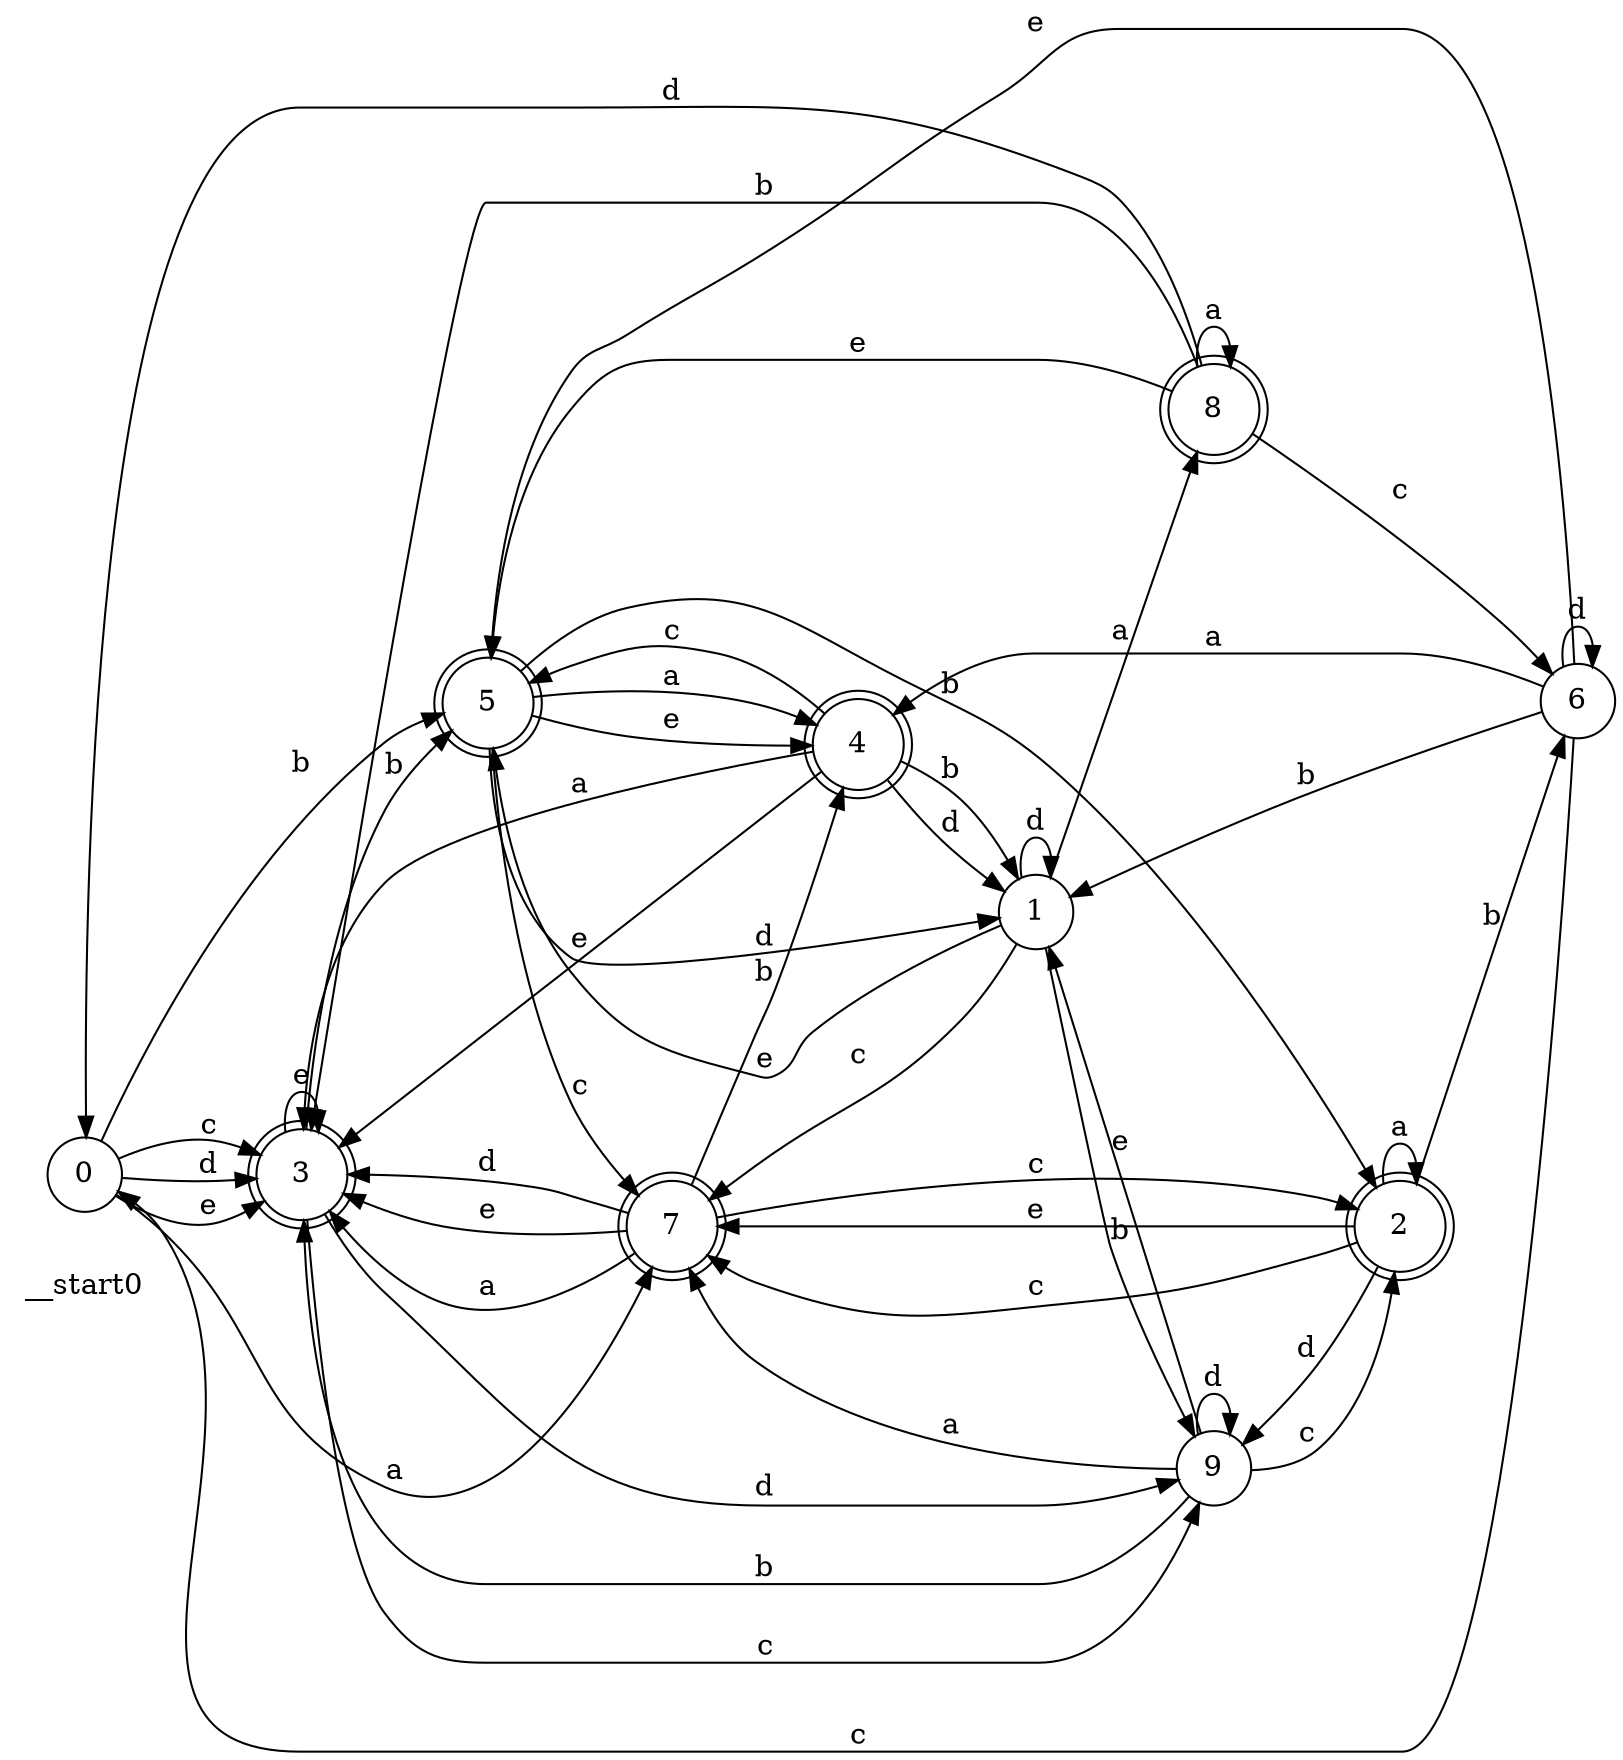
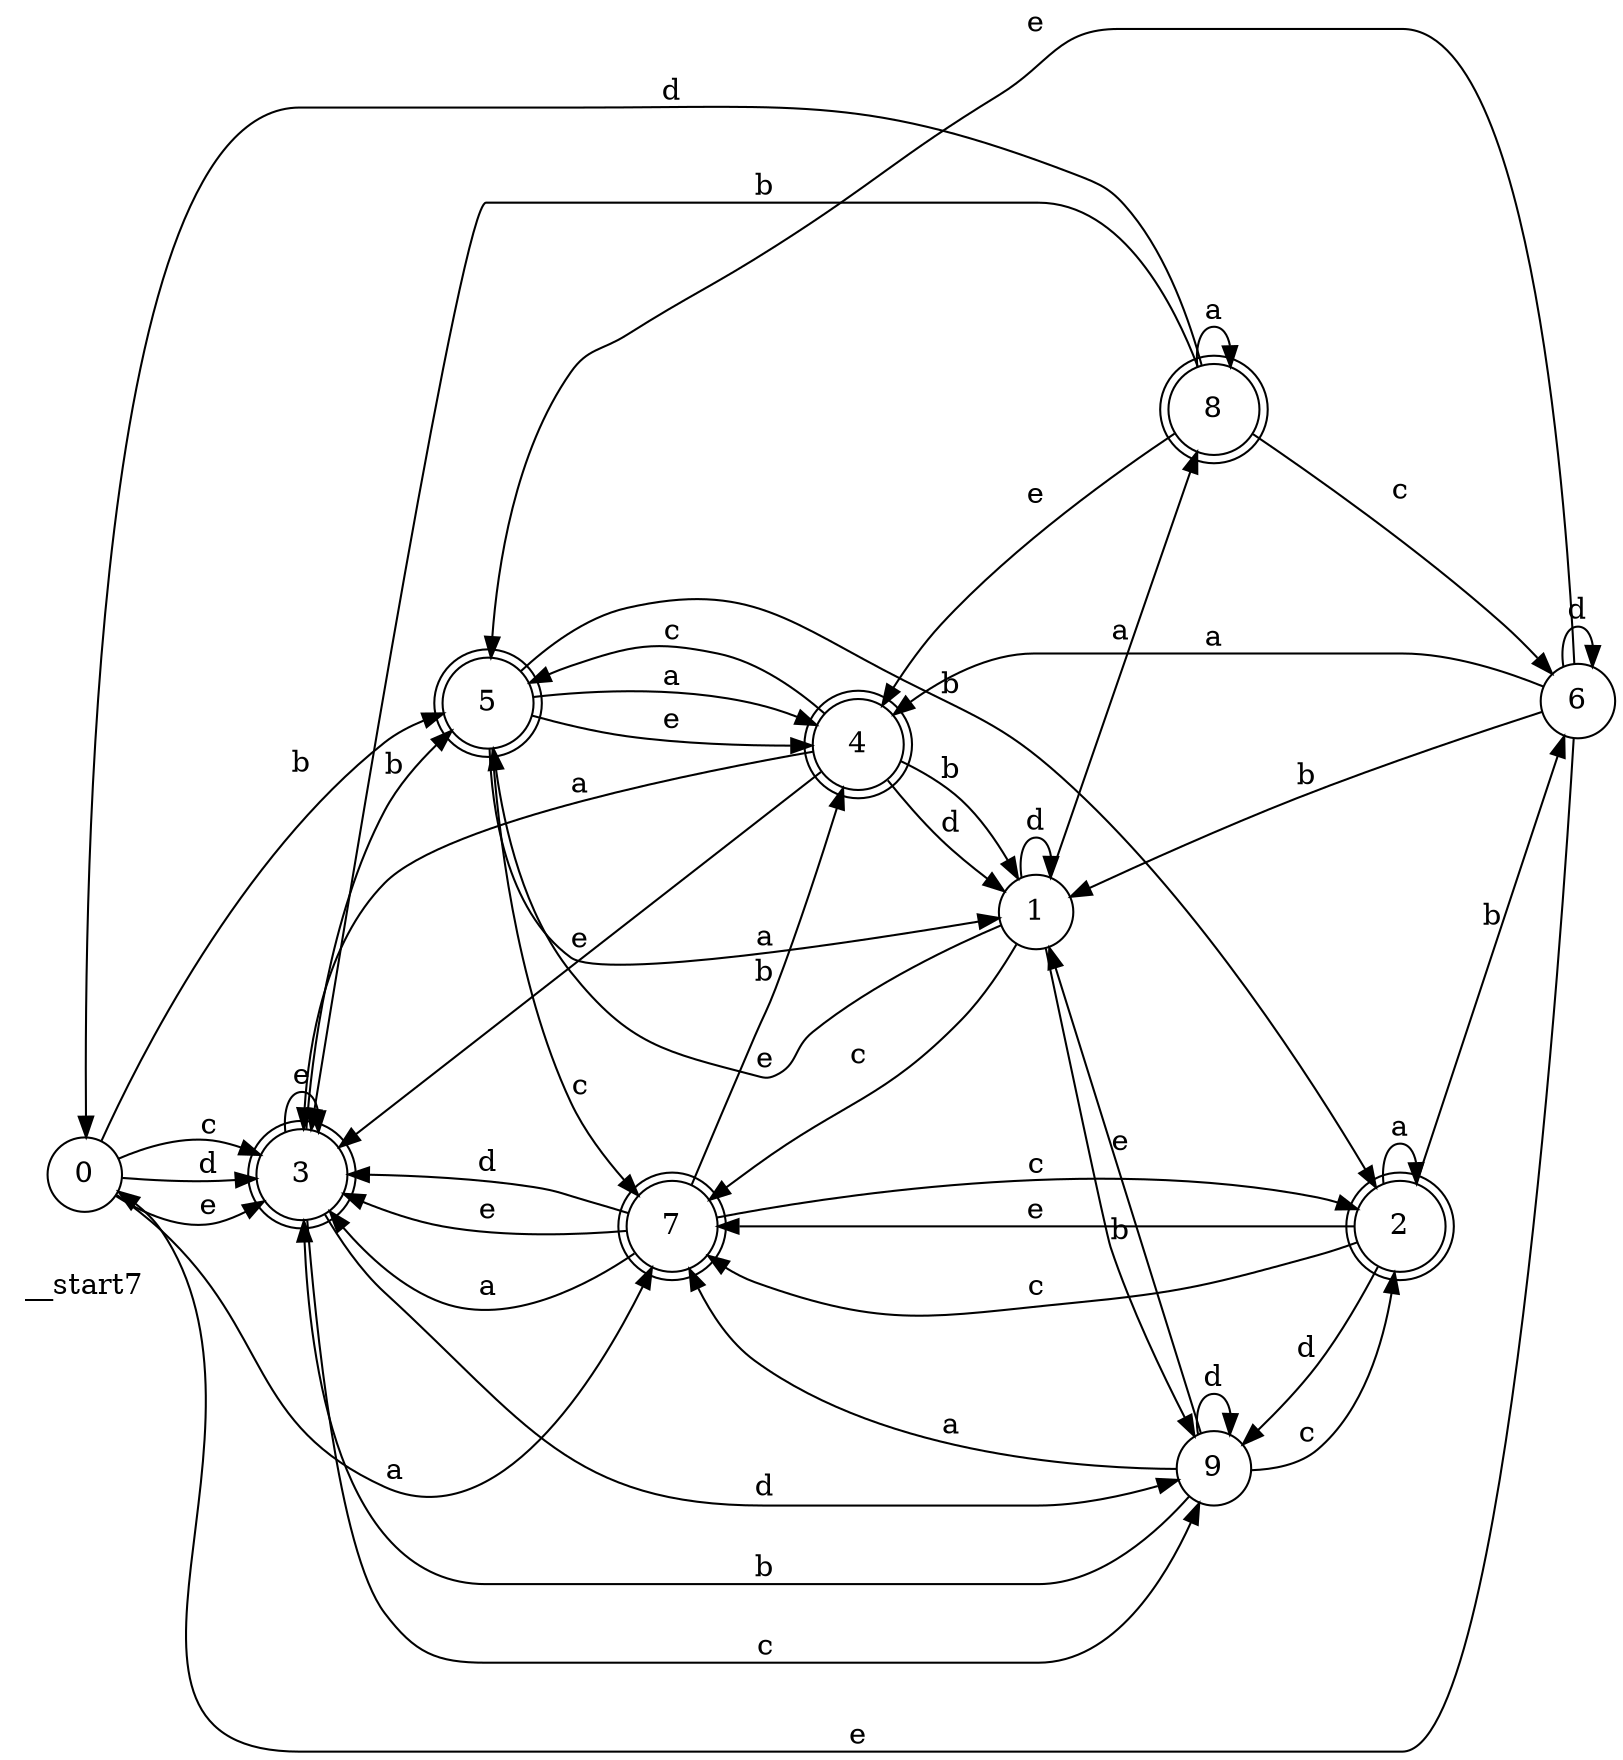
edge "8" -> "5": now "8" -> "4"
edge "5" -> "1": label "d" -> "a"
node "__start0": label "__start0" -> "__start7"
edge "6" -> "0": label "c" -> "e"
